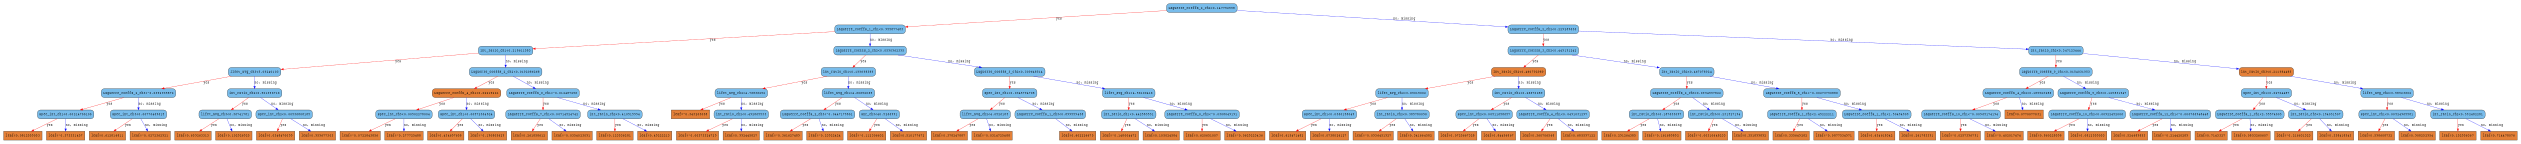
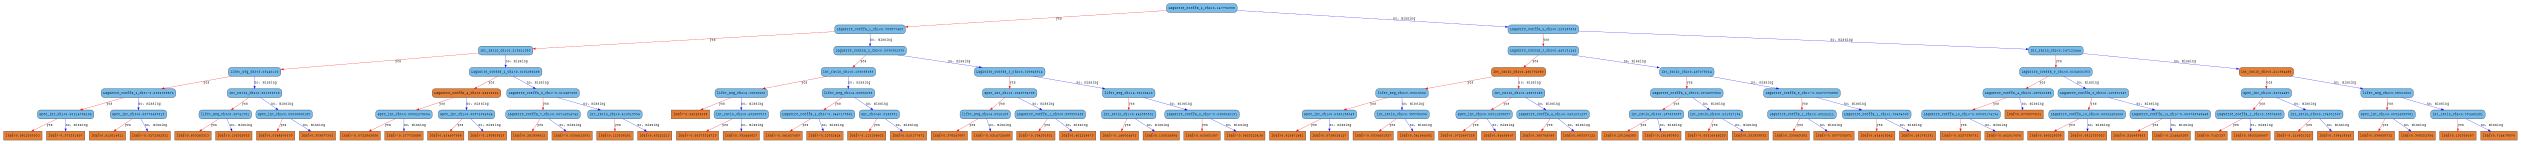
edge "int_ratio_ch2<0.460792989" -> "int_ratio_ch1<0.26670289": color #0000ff -> #ff0000
node "leaf=-0.304391831": added
